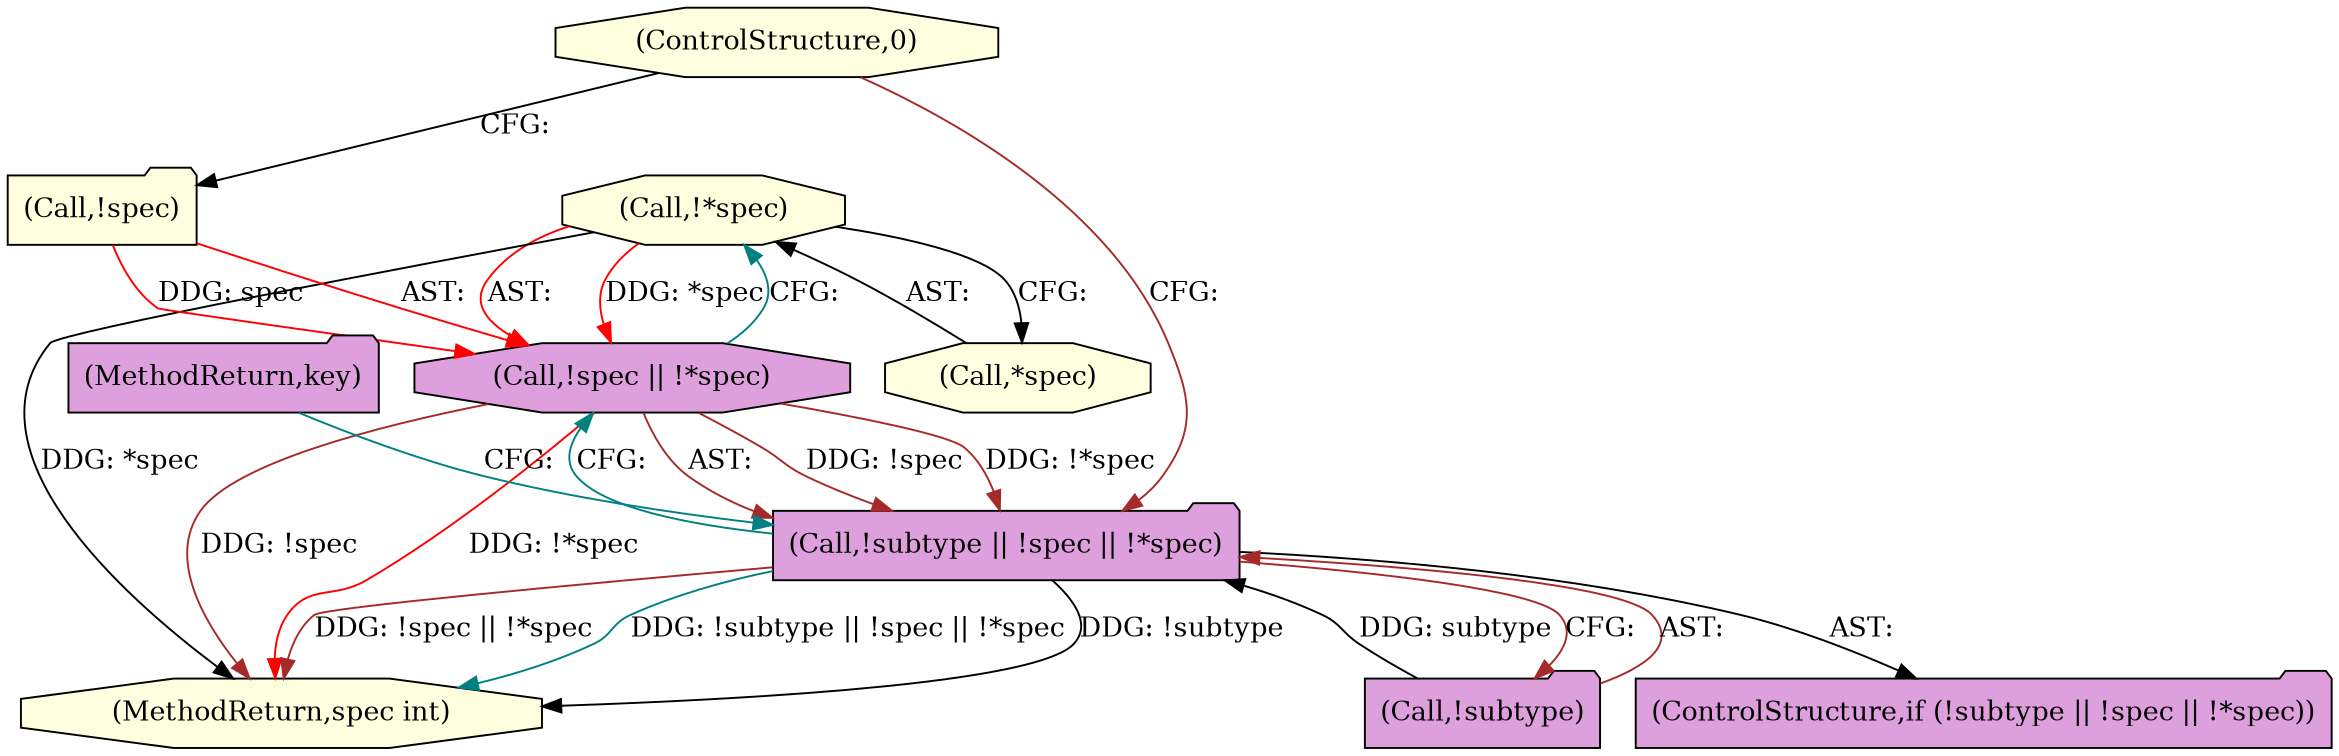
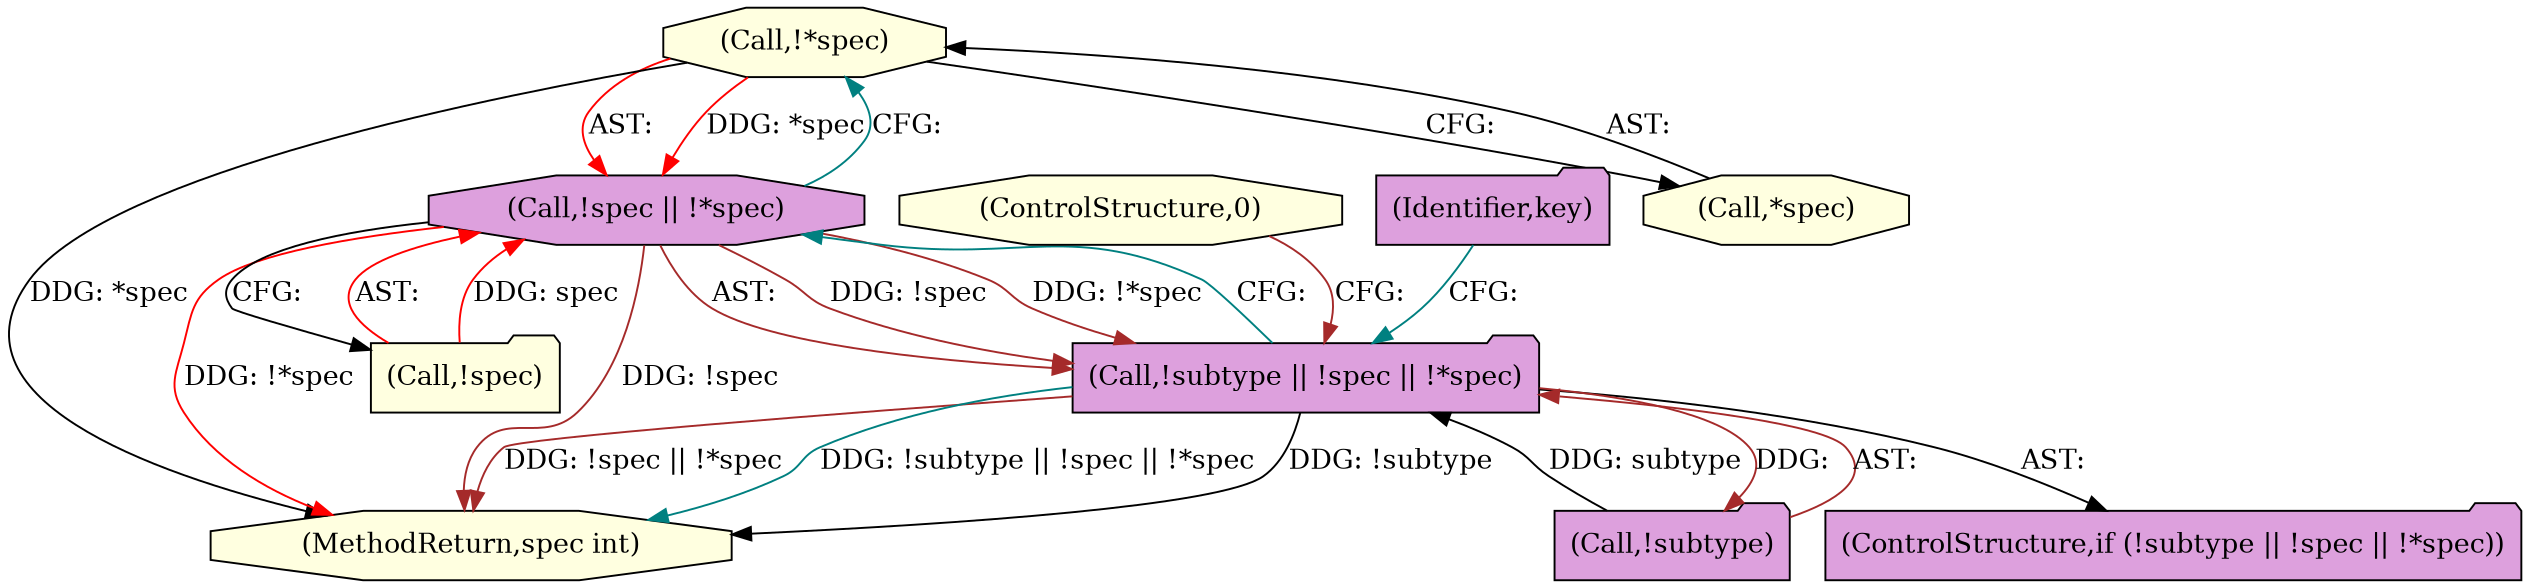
edge "(ControlStructure,0)" -> "(Call,!spec)": now "(Call,!spec || !*spec)" -> "(Call,!spec)"
node "(MethodReturn,key)": label "(MethodReturn,key)" -> "(Identifier,key)"
edge "(Call,!subtype || !spec || !*spec)" -> "(Call,!subtype)": label "CFG: " -> "DDG: "
